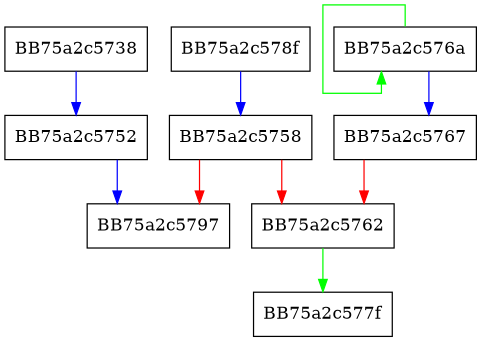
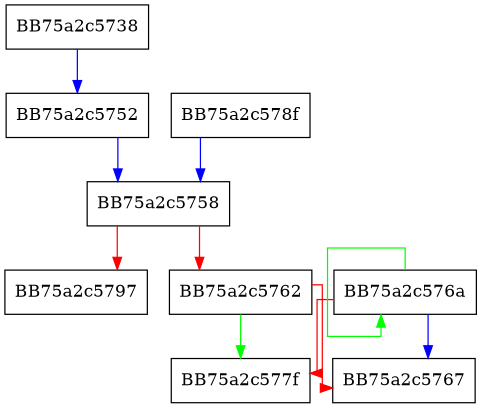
edge "BB75a2c5752" -> "BB75a2c5797": now "BB75a2c5752" -> "BB75a2c5758"
edge "BB75a2c5767" -> "BB75a2c5762": reversed
edge "BB75a2c576a" -> "BB75a2c577f": added
